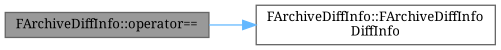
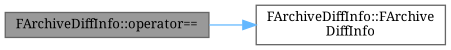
node "FArchiveDiffInfo::FArchiveDiffInfo DiffInfo": label "FArchiveDiffInfo::FArchiveDiffInfo DiffInfo" -> "FArchiveDiffInfo::FArchive DiffInfo"
